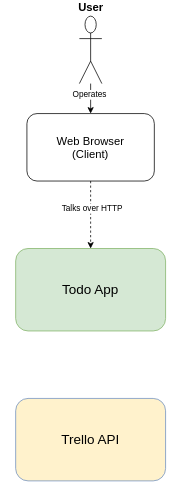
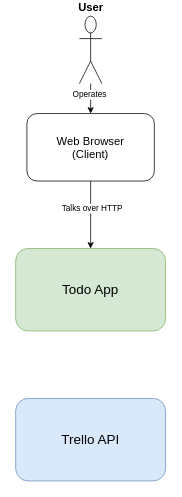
edge "Web Browser (Client)" -> "Todo App": style dashed -> solid
node "Trello API": fillcolor #fff2cc -> #dae8fc
